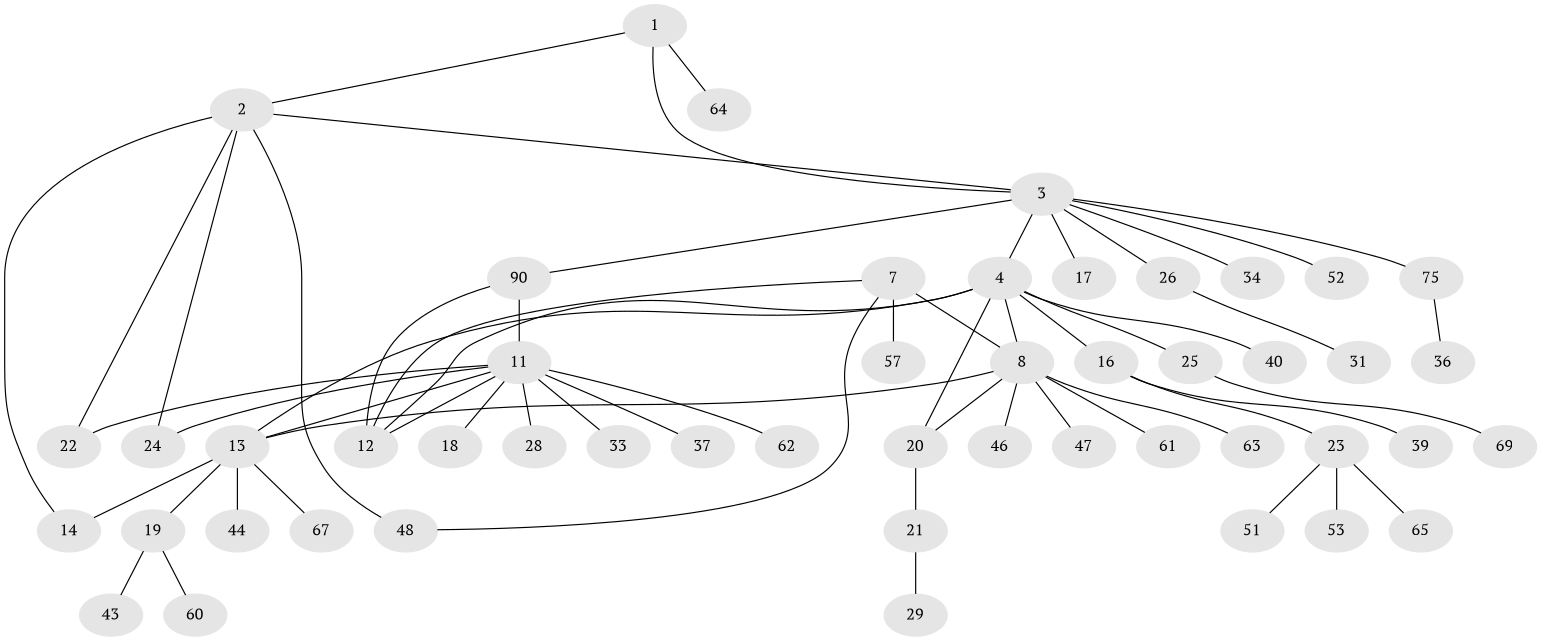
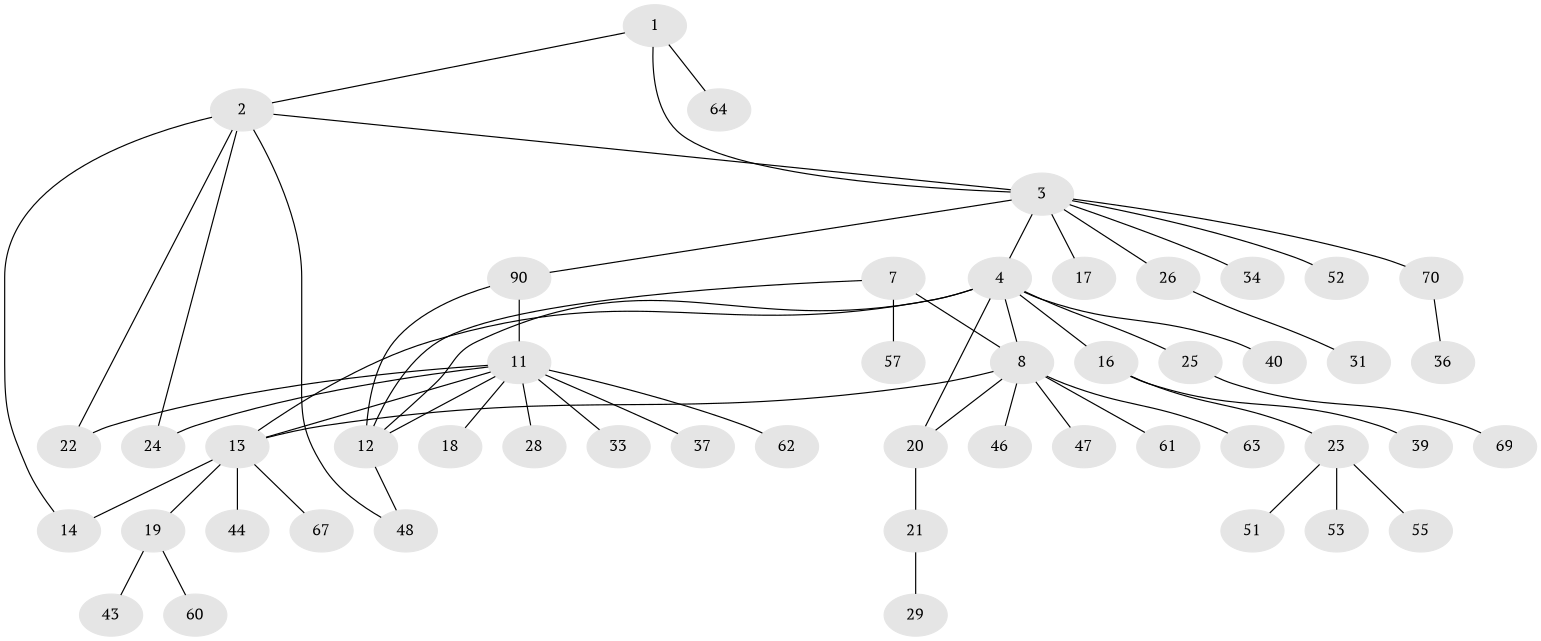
node "75": label "75" -> "70"
edge "7" -- "48": now "12" -- "48"
node "65": label "65" -> "55"
